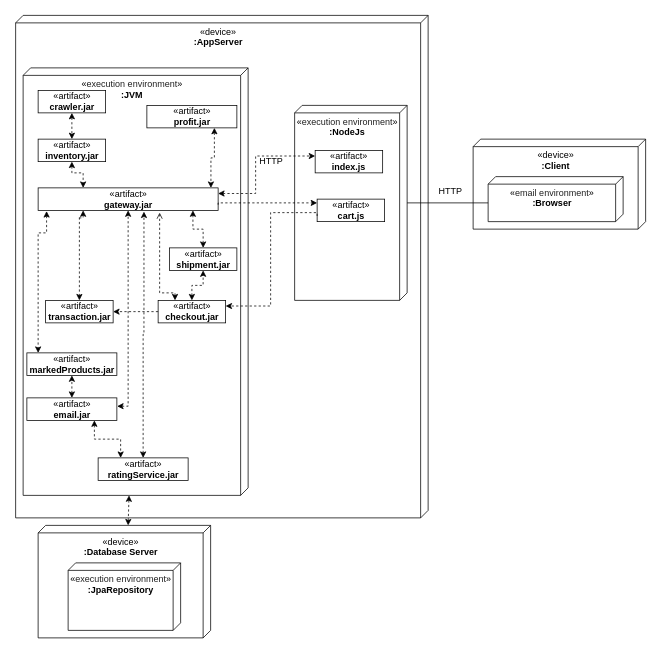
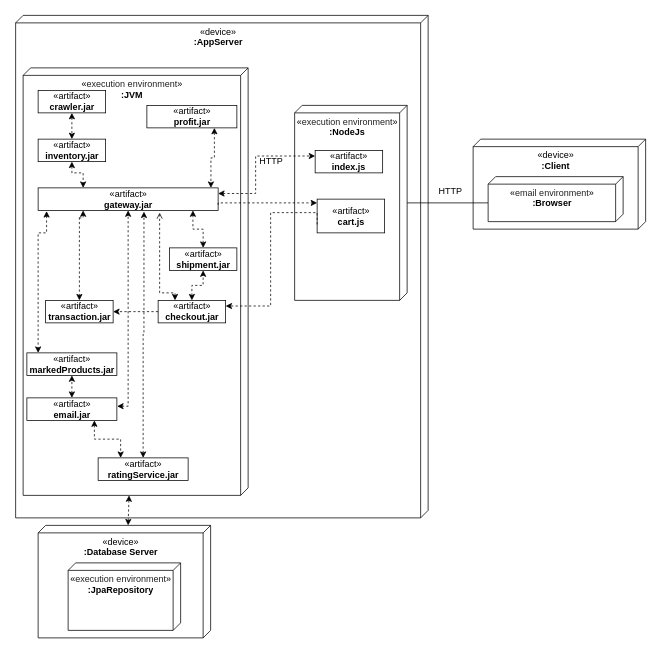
node "«artifact» cart.js": size 68x23 -> 68x34
